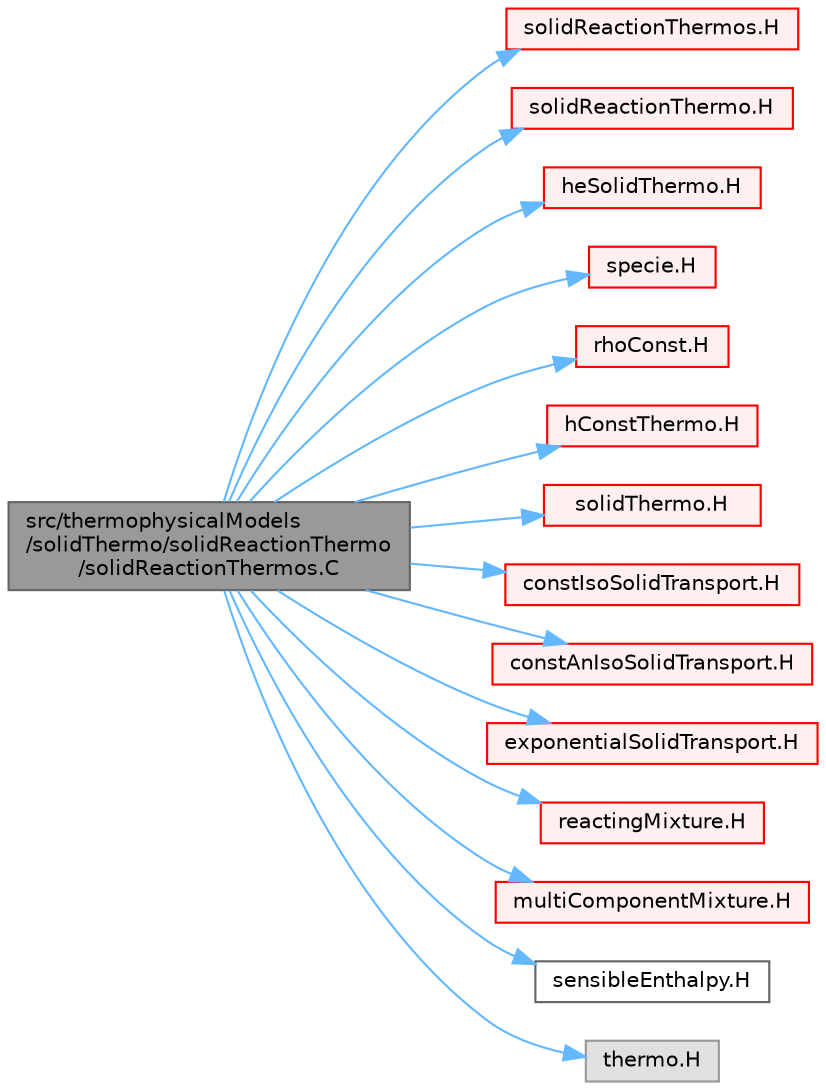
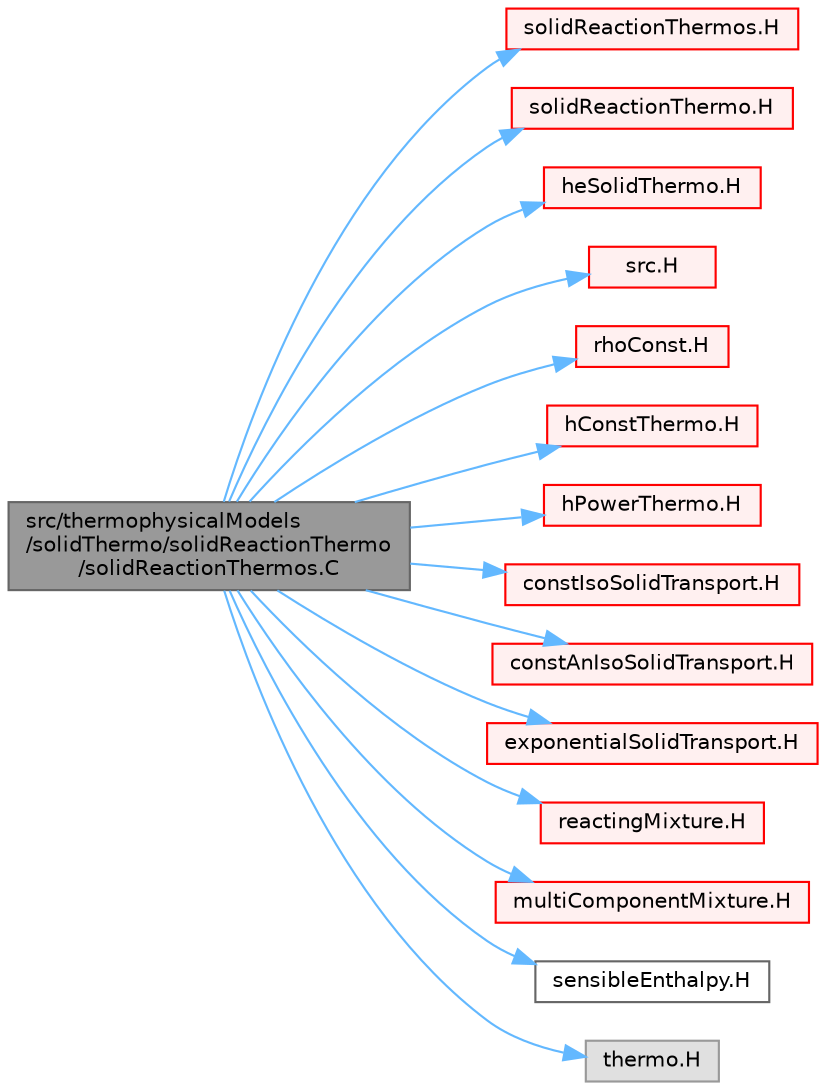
node "specie.H": label "specie.H" -> "src.H"
node "solidThermo.H": label "solidThermo.H" -> "hPowerThermo.H"
